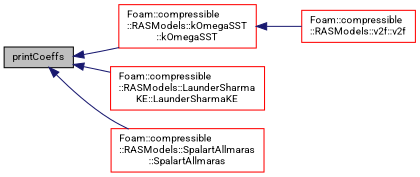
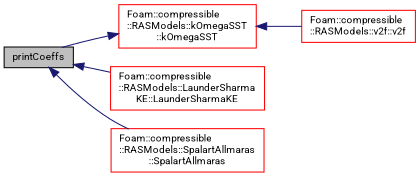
edge "Foam::compressible ::RASModels::kOmegaSST ::kOmegaSST" -> "printCoeffs": reversed
